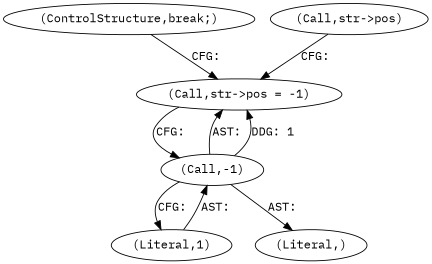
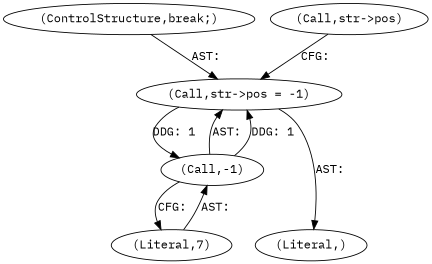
edge "(ControlStructure,break;)" -> "(Call,str->pos = -1)": label "CFG: " -> "AST: "
edge "(Call,str->pos = -1)" -> "(Call,-1)": label "CFG: " -> "DDG: 1"
edge "(Call,-1)" -> "(Literal,)": now "(Call,str->pos = -1)" -> "(Literal,)"
node "(Literal,1)": label "(Literal,1)" -> "(Literal,7)"
